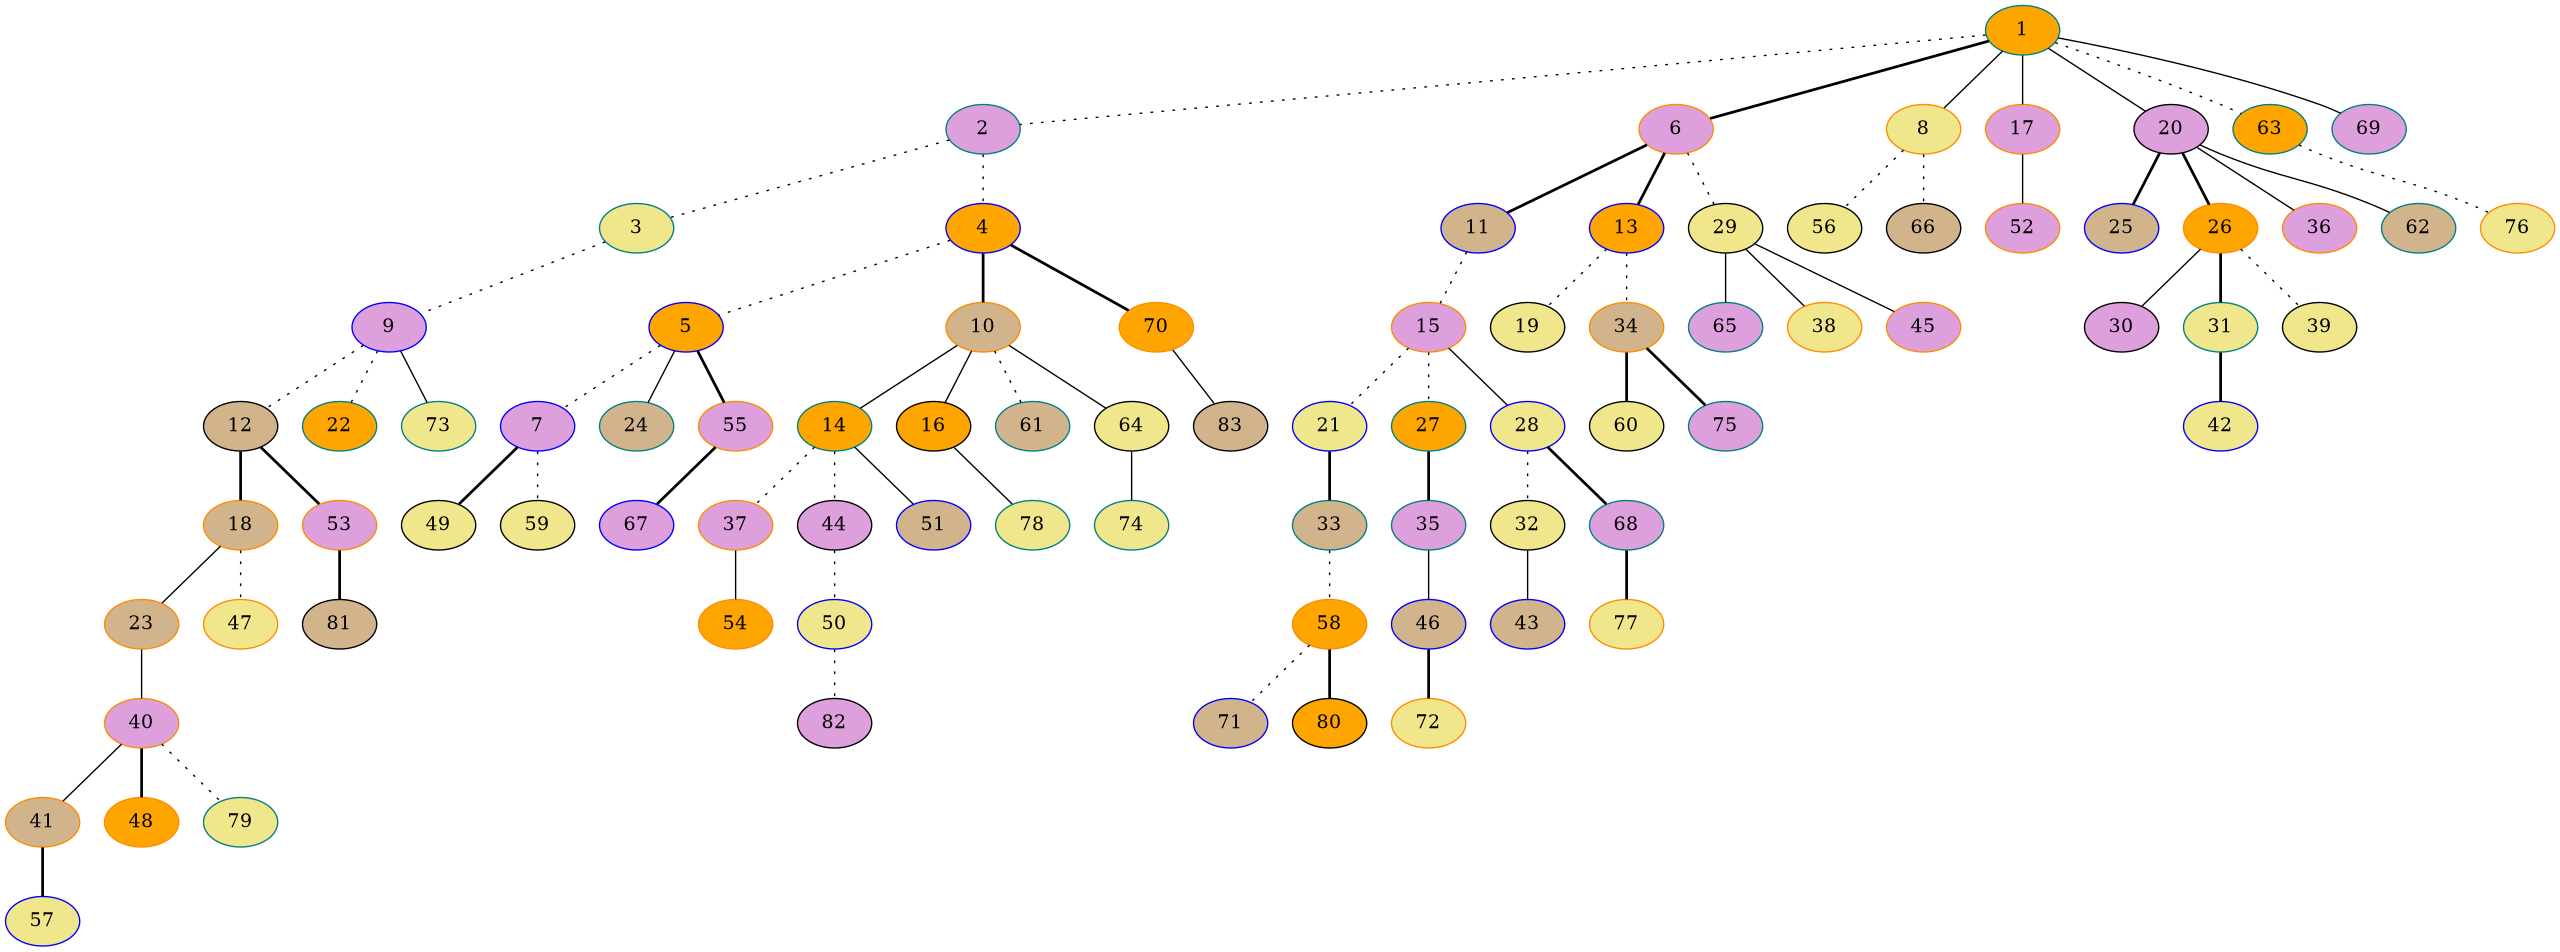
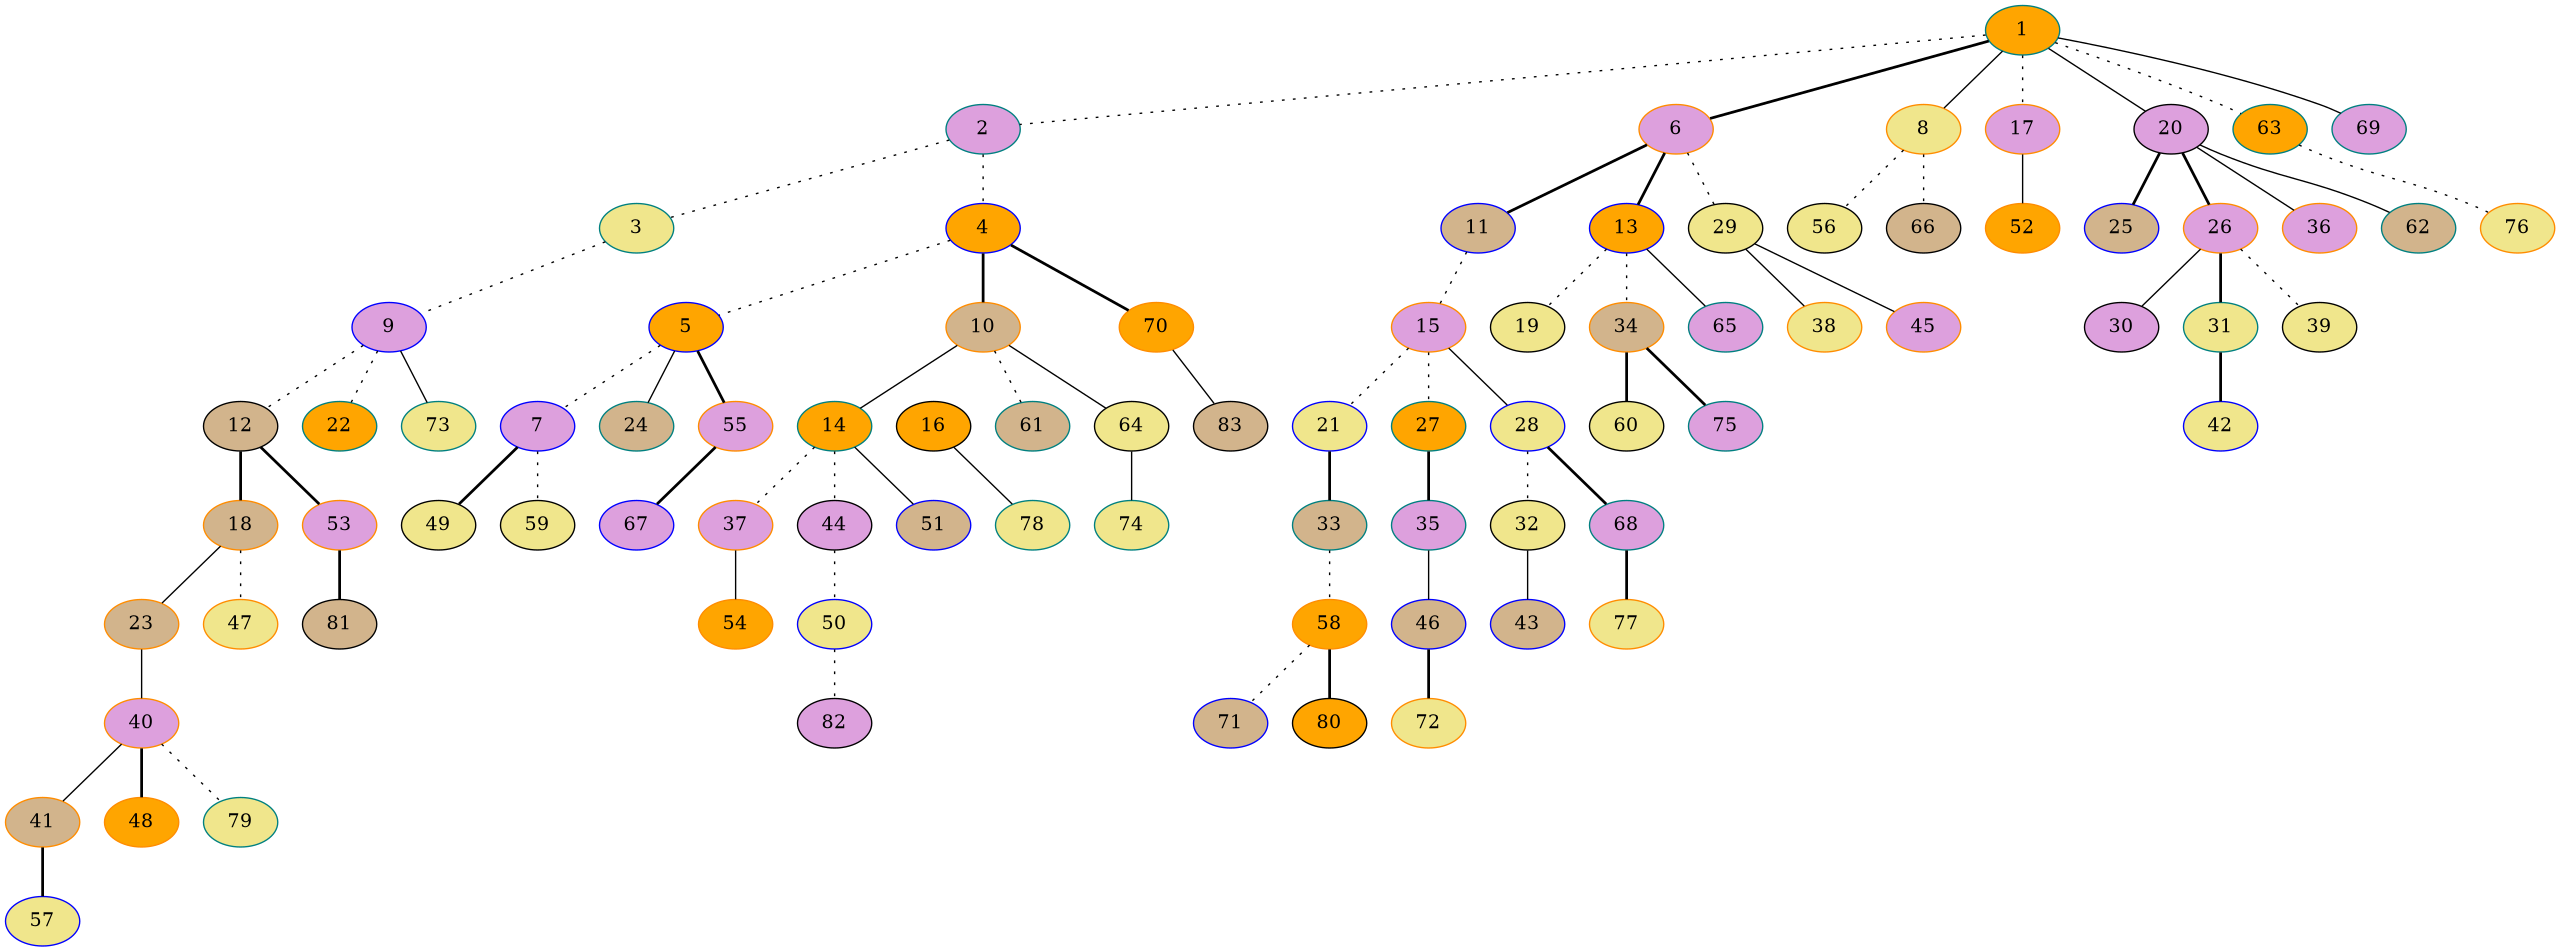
edge "1" -- "17": style solid -> dotted
node "52": fillcolor plum -> orange
node "26": fillcolor orange -> plum
edge "29" -- "65": now "13" -- "65"
edge "10" -- "16": removed
